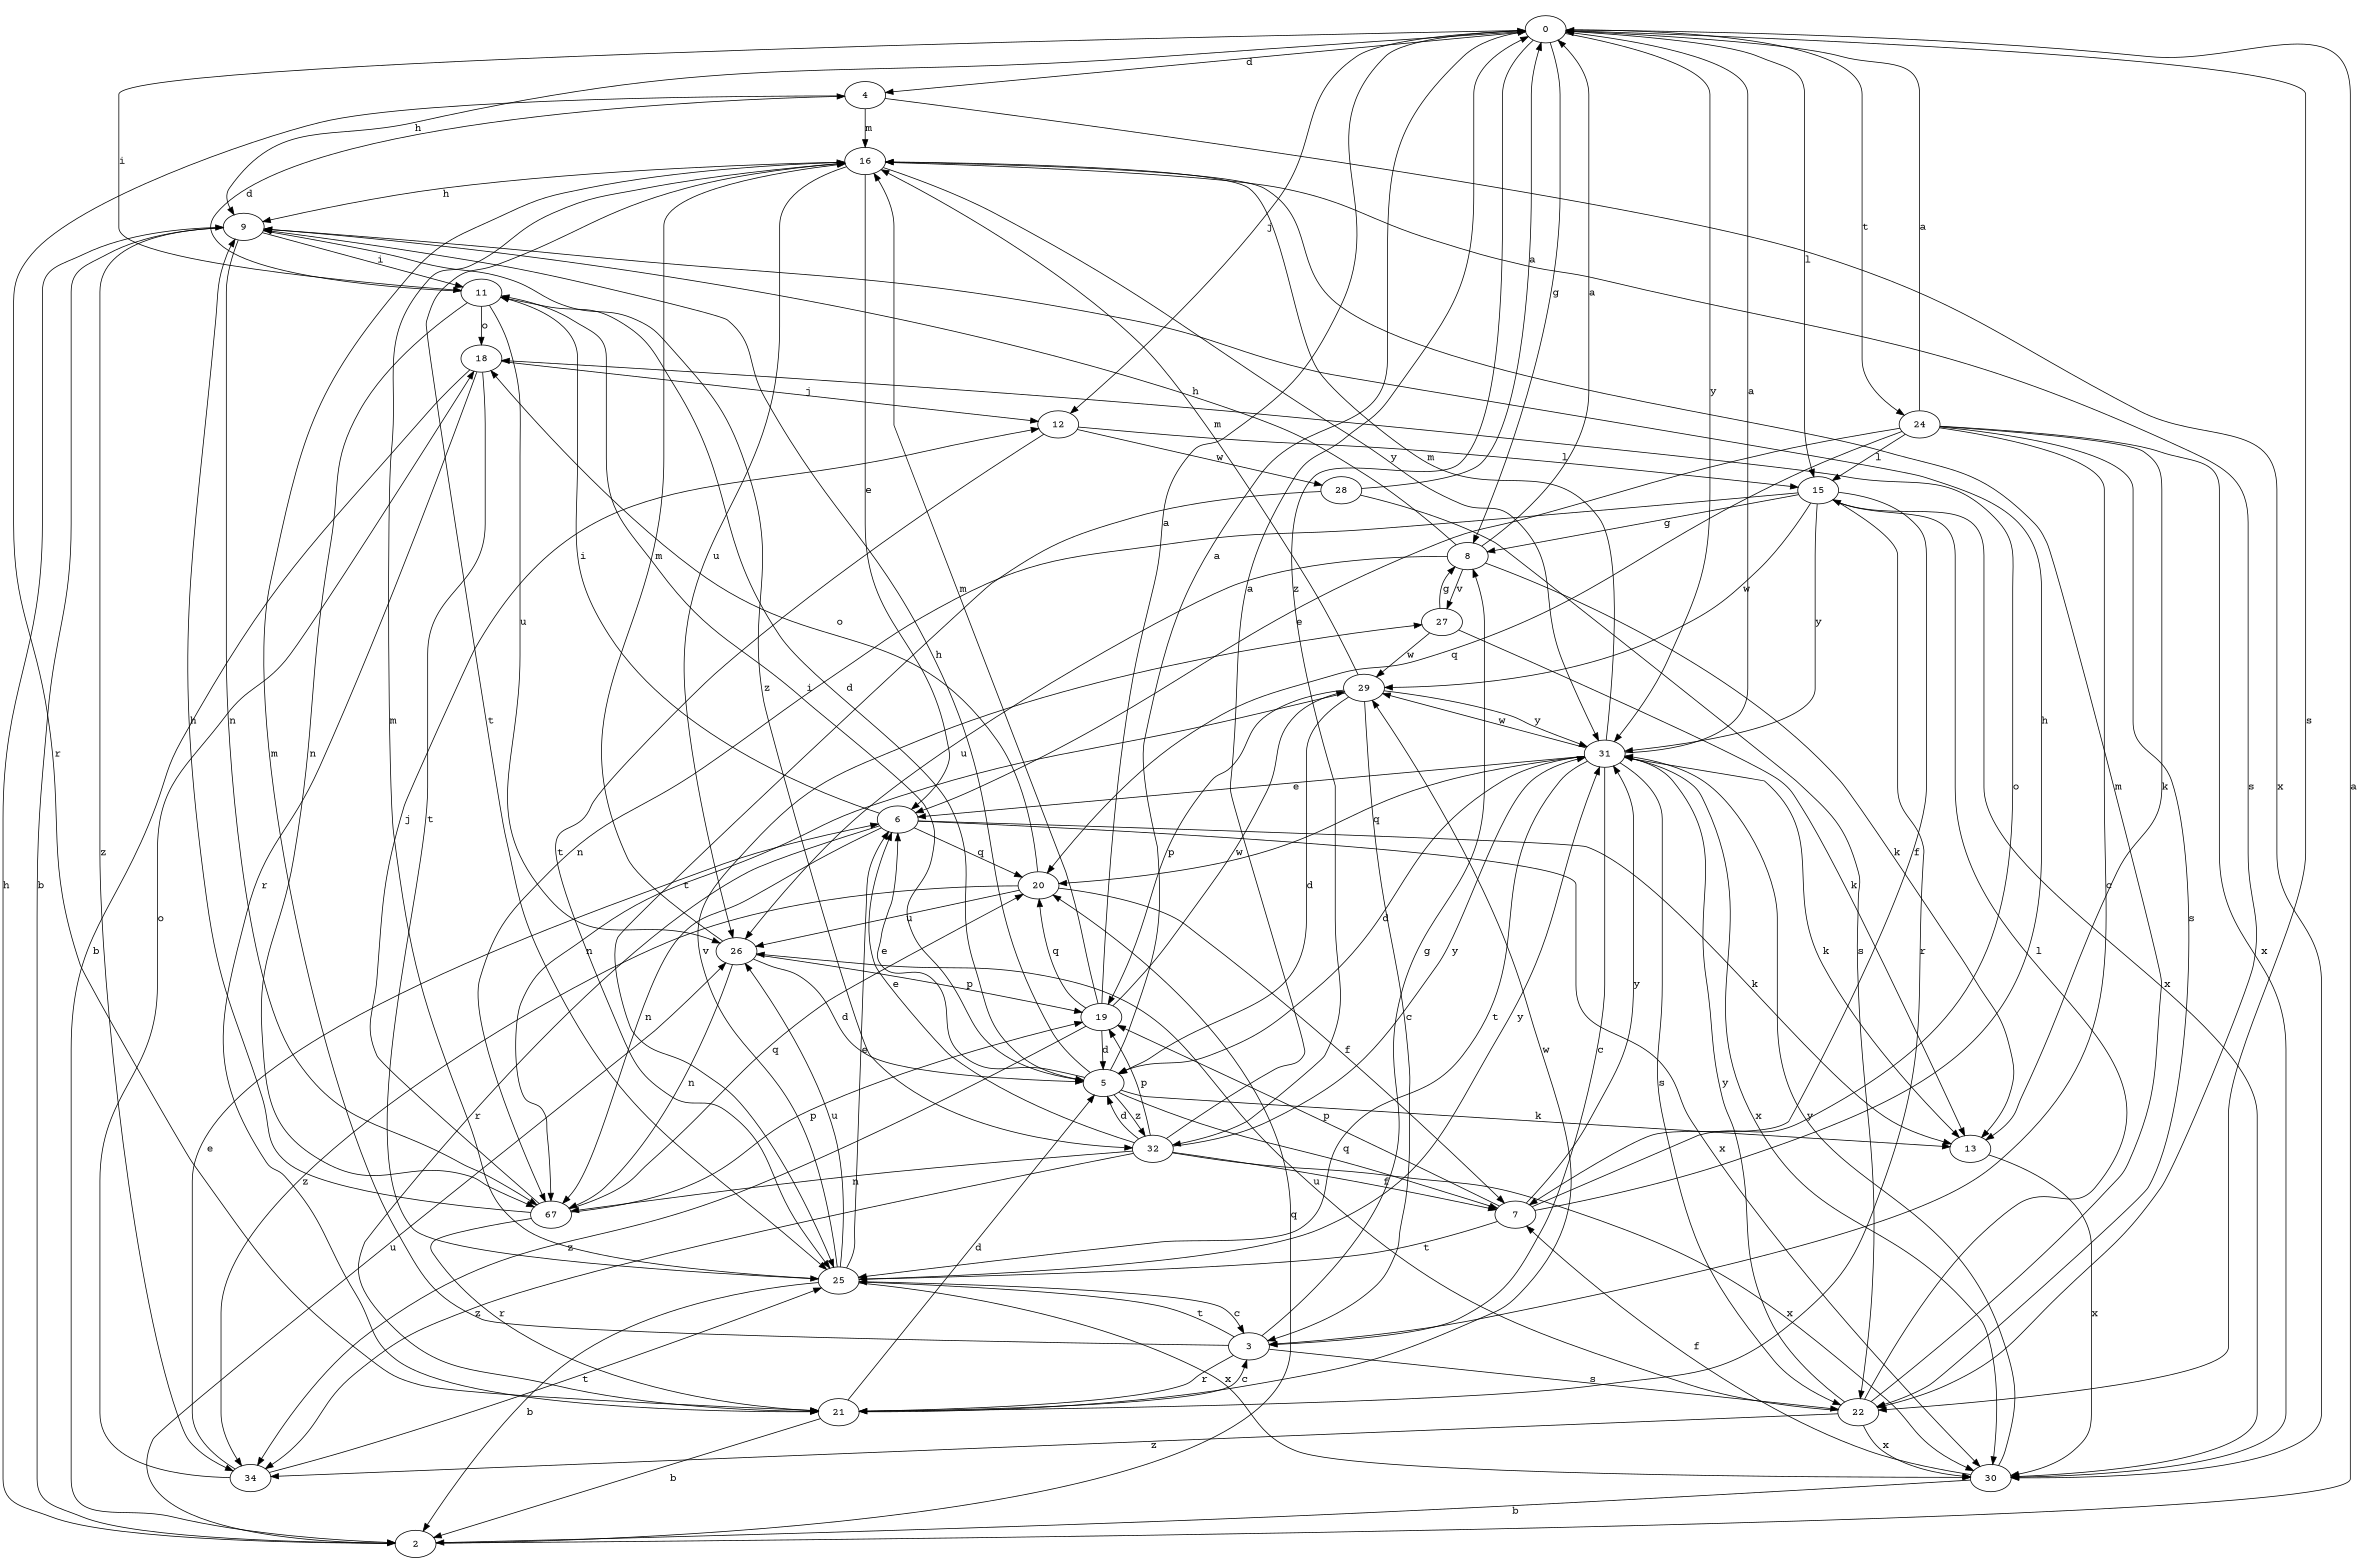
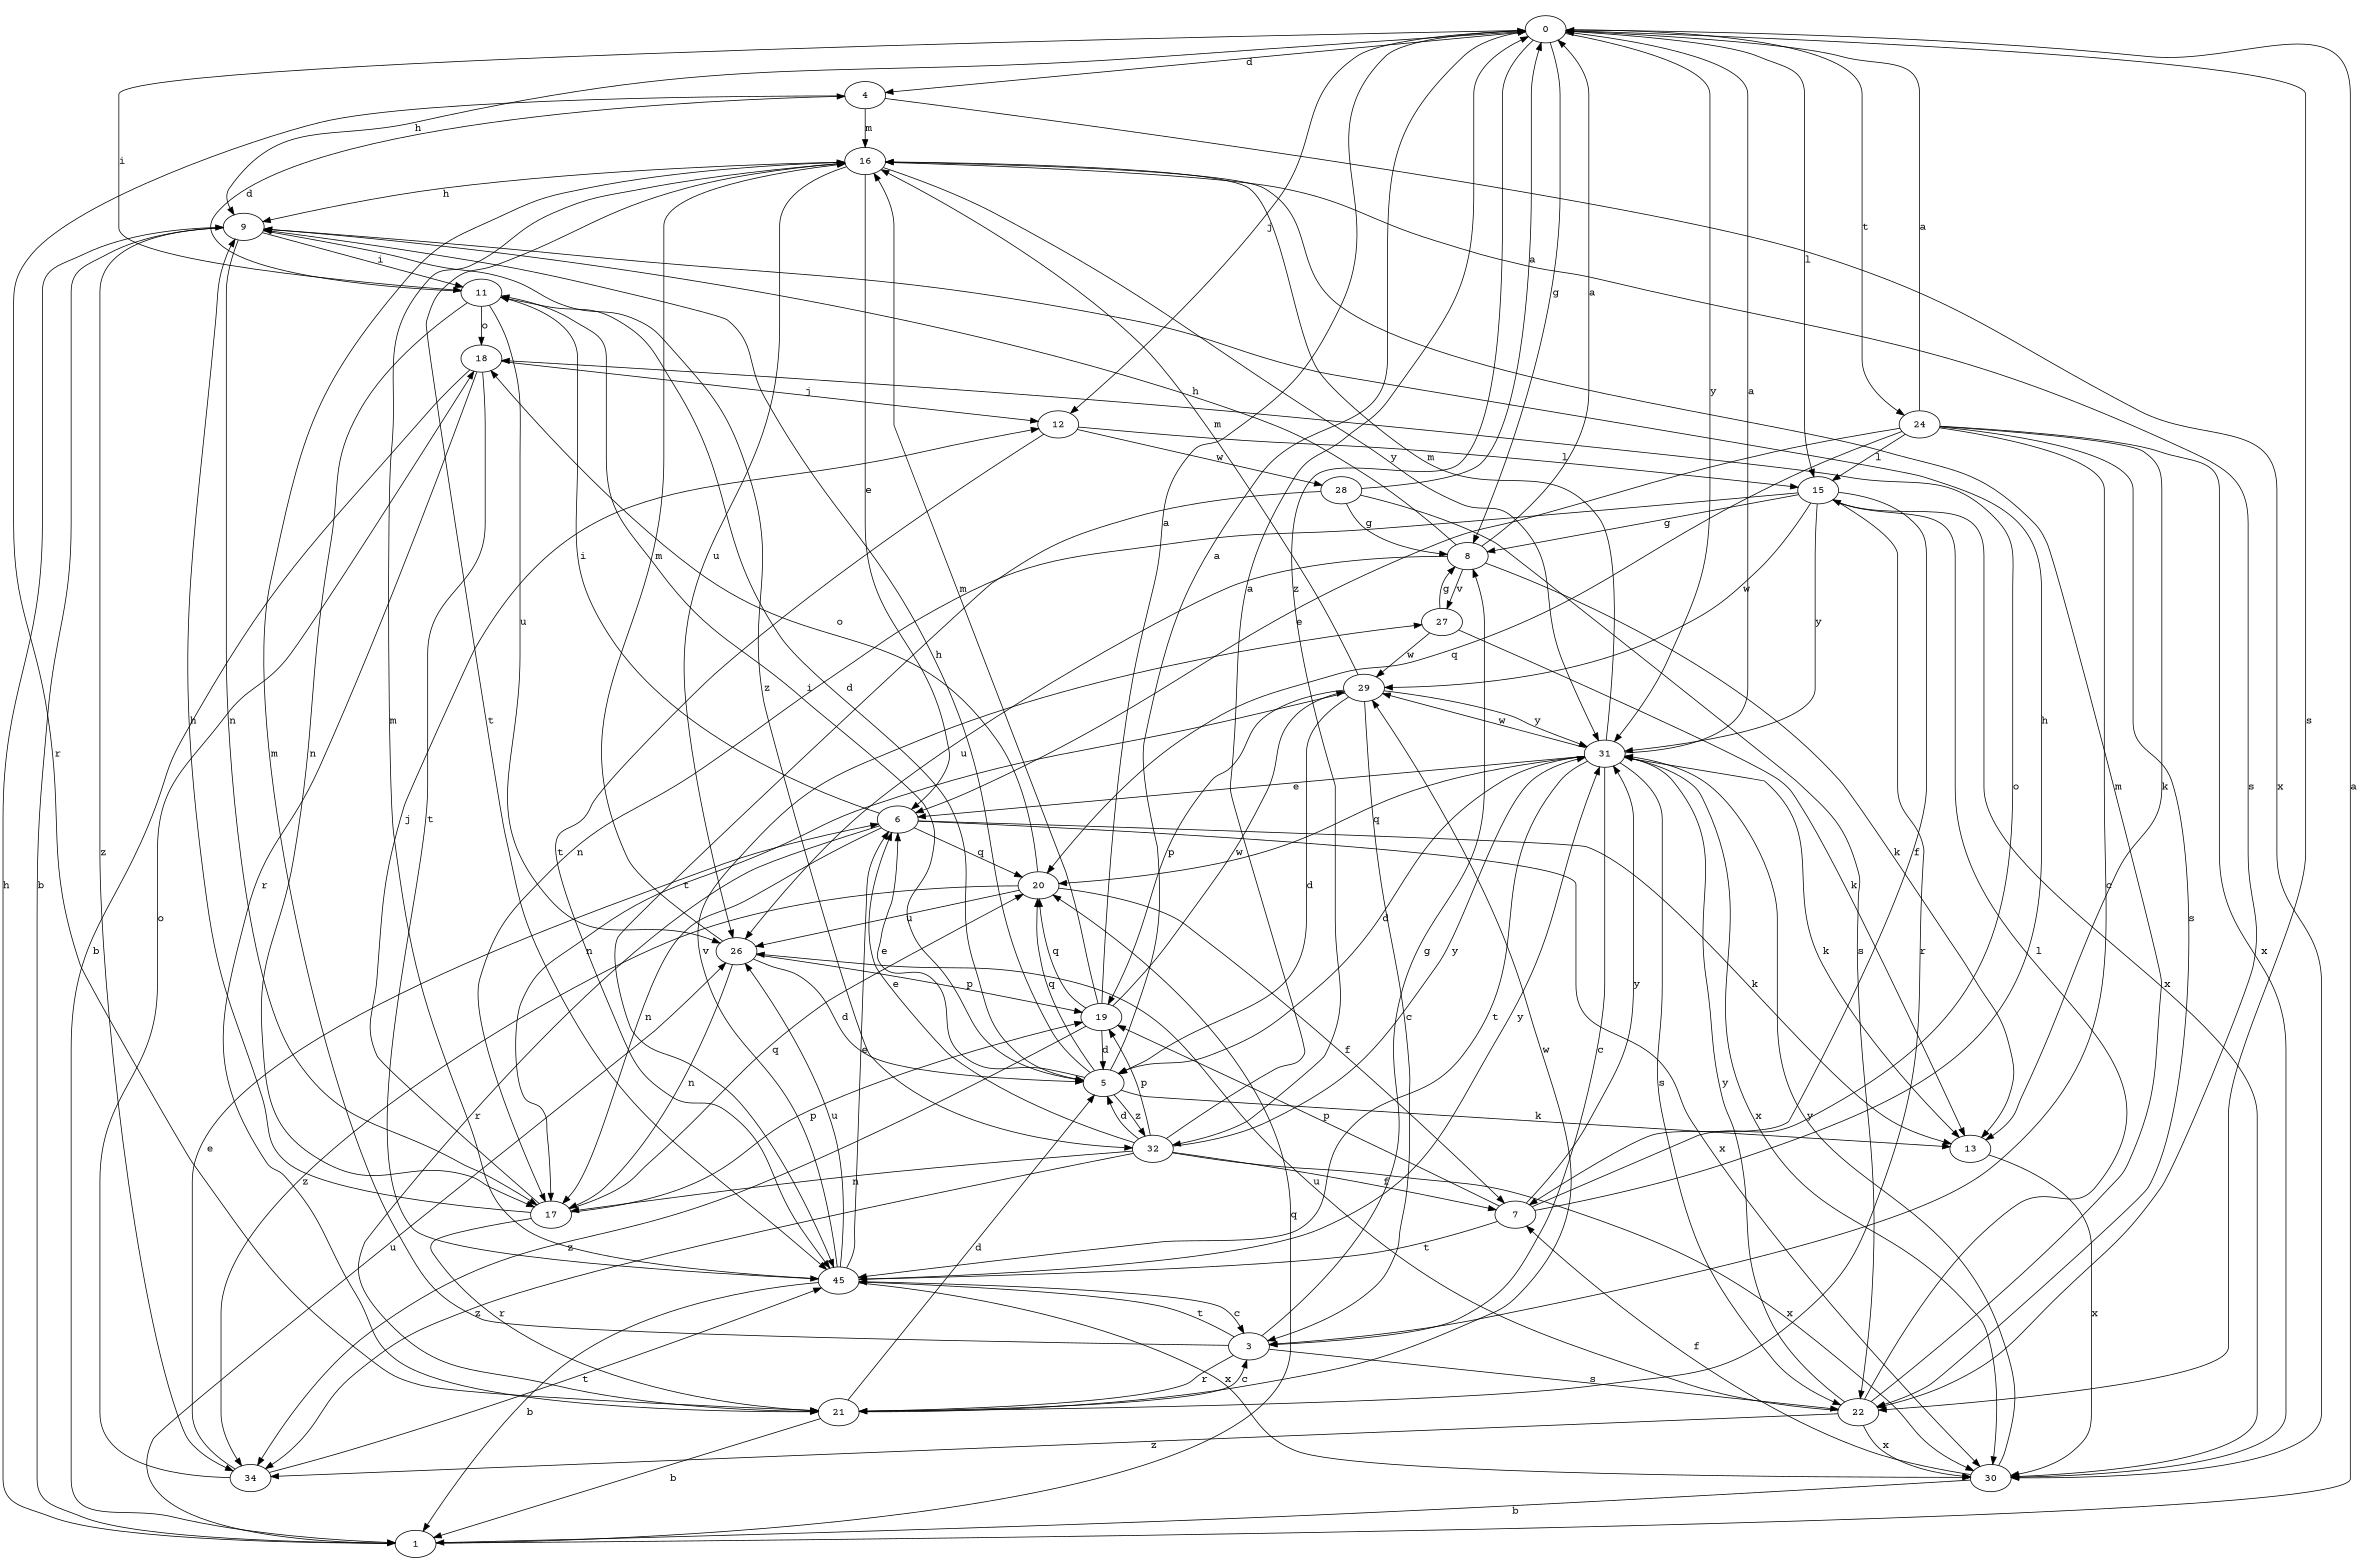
edge "28" -> "8": added, label "g"
edge "5" -> "7": now "5" -> "20"
node "67": label "67" -> "17"
node "25": label "25" -> "45"
node "2": label "2" -> "1"
